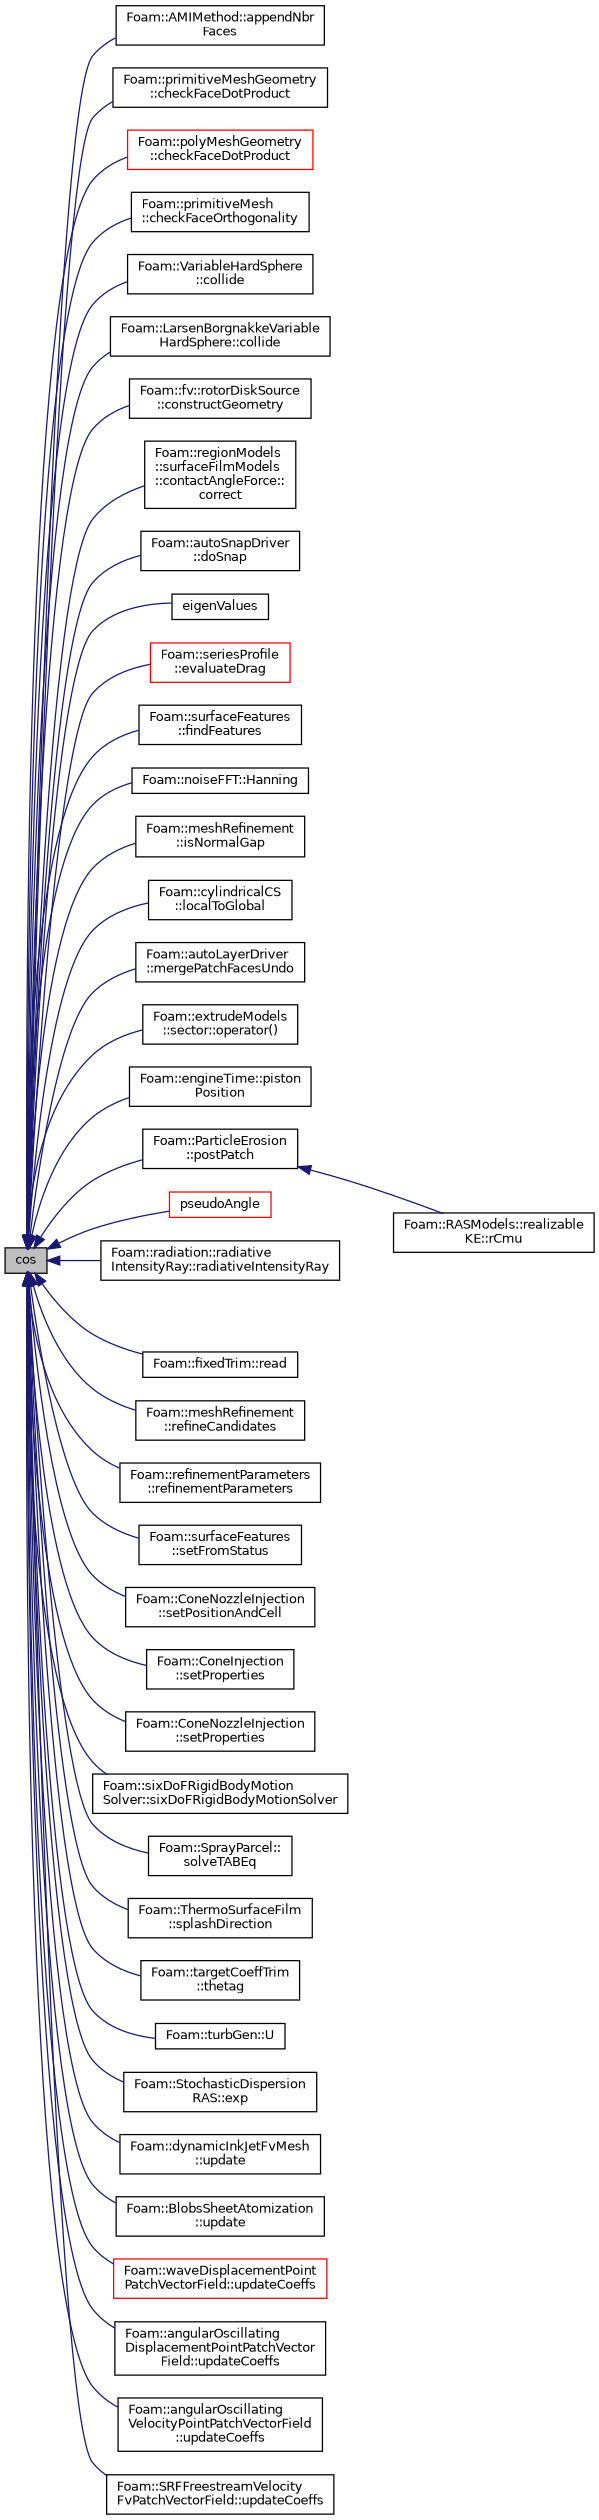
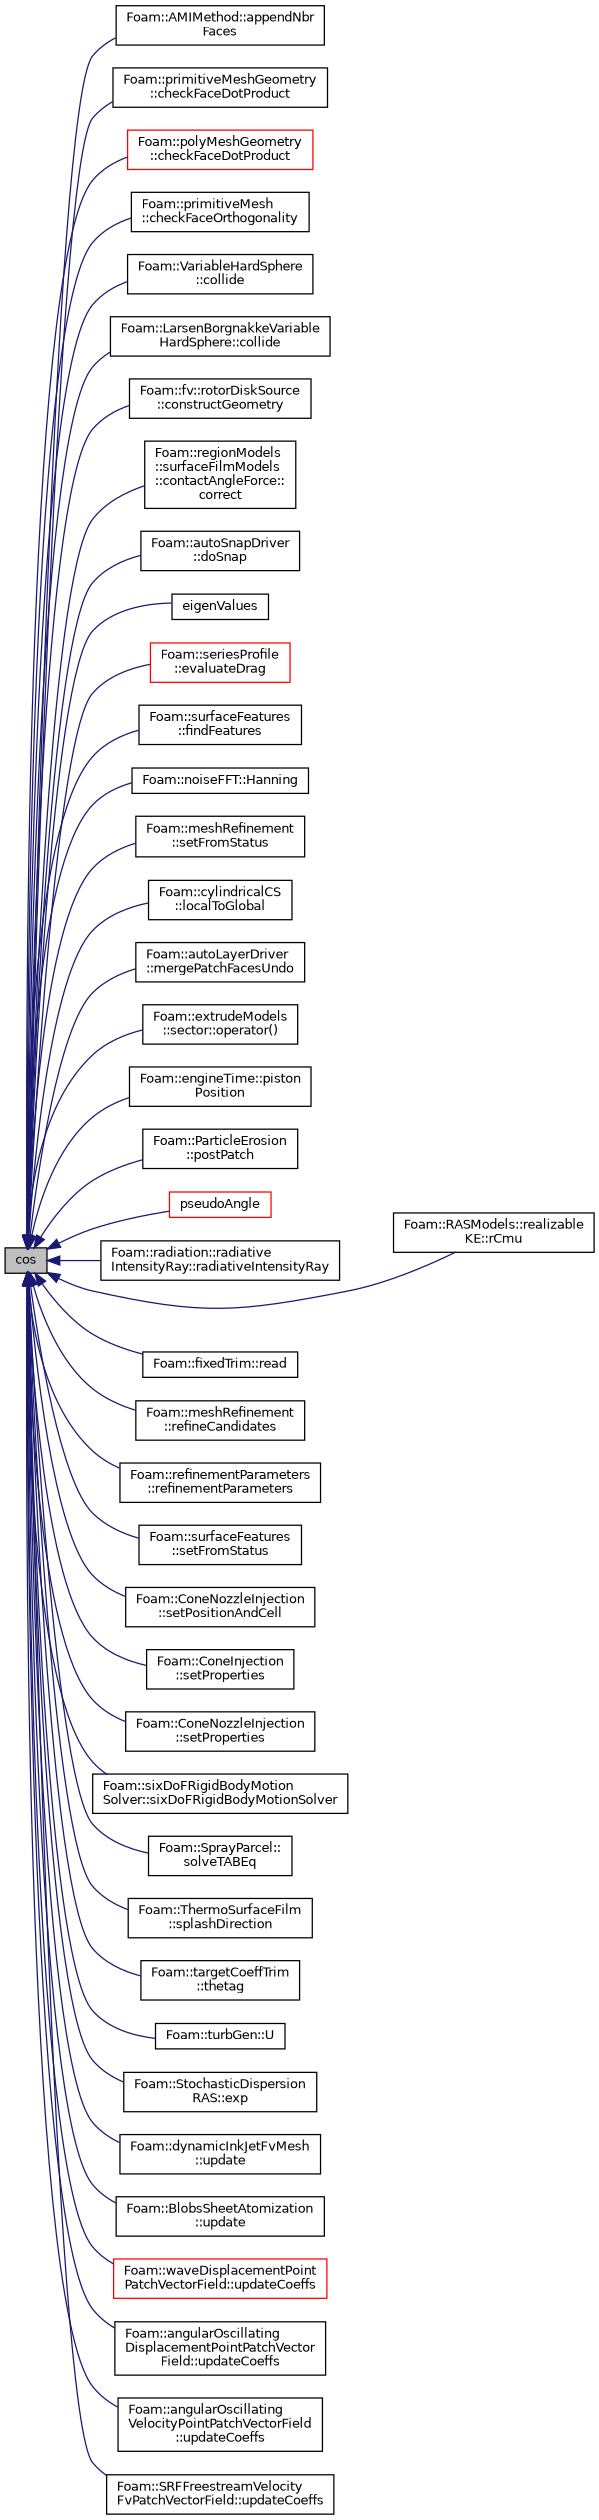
node "Foam::meshRefinement ::isNormalGap": label "Foam::meshRefinement ::isNormalGap" -> "Foam::meshRefinement ::setFromStatus"
edge "Foam::RASModels::realizable KE::rCmu" -> "Foam::ParticleErosion ::postPatch": now "Foam::RASModels::realizable KE::rCmu" -> "cos"
